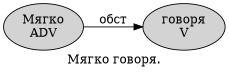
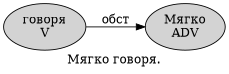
edge "Мягко ADV" -> "говоря V": reversed
